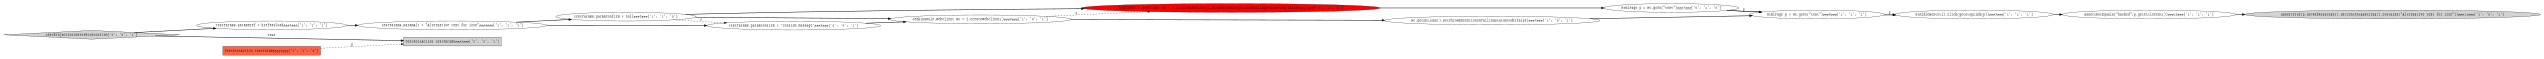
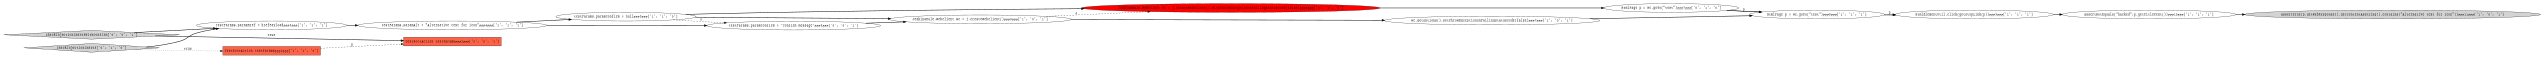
node "TestRootAction testParams@@@2@@@['0', '0', '1']": fillcolor lightgray -> tomato
node "checkInjectionInHref['0', '1', '0']": added
